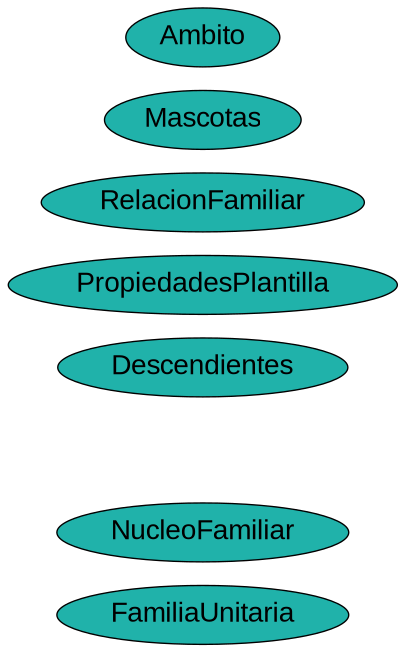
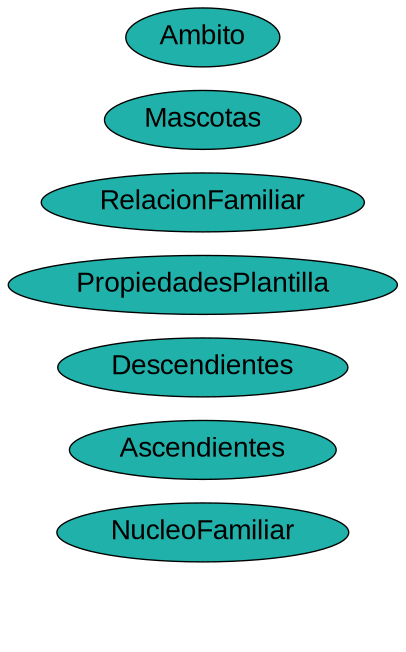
node "Ascendientes": added
node "FamiliaUnitaria": removed
